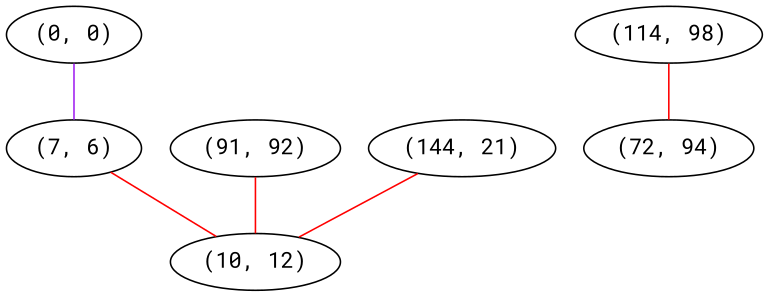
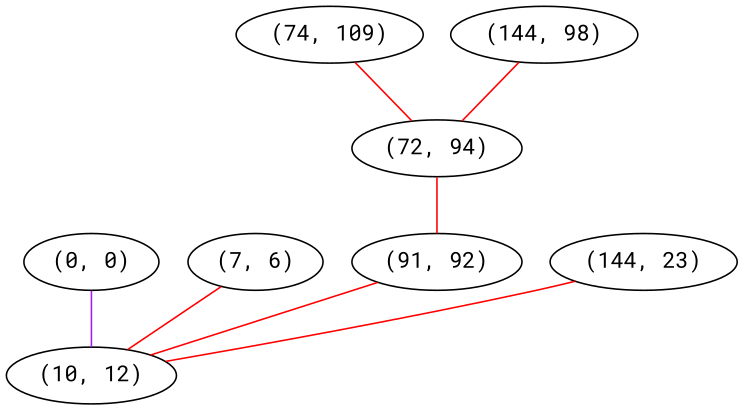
node "(74, 109)": added
node "(114, 98)": label "(114, 98)" -> "(144, 98)"
edge "(0, 0)" -- "(7, 6)": now "(0, 0)" -- "(10, 12)"
node "(144, 21)": label "(144, 21)" -> "(144, 23)"
edge "(72, 94)" -- "(91, 92)": added
